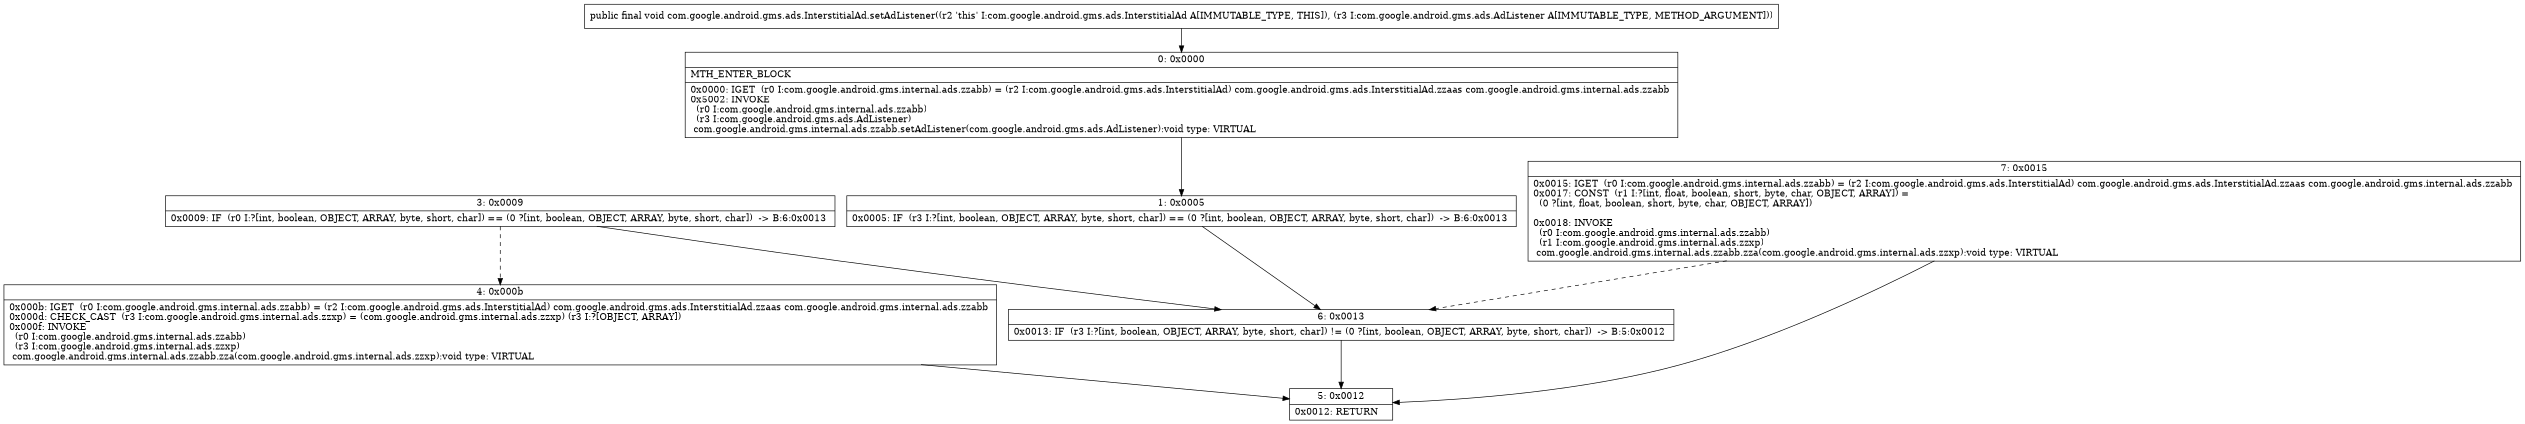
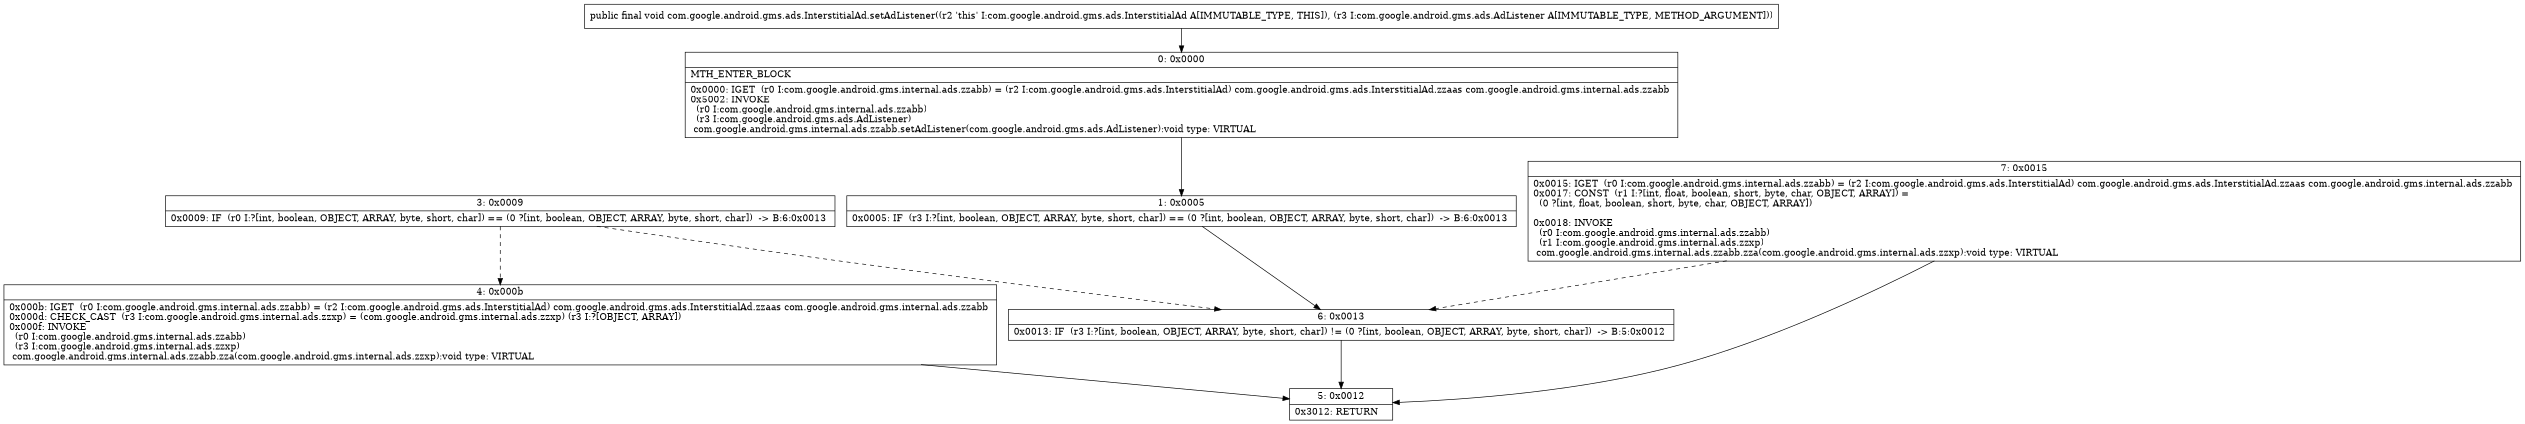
edge "3: 0x0009" -> "6: 0x0013": style solid -> dashed
node "5: 0x0012": text "0x0012: RETURN" -> "0x3012: RETURN"
